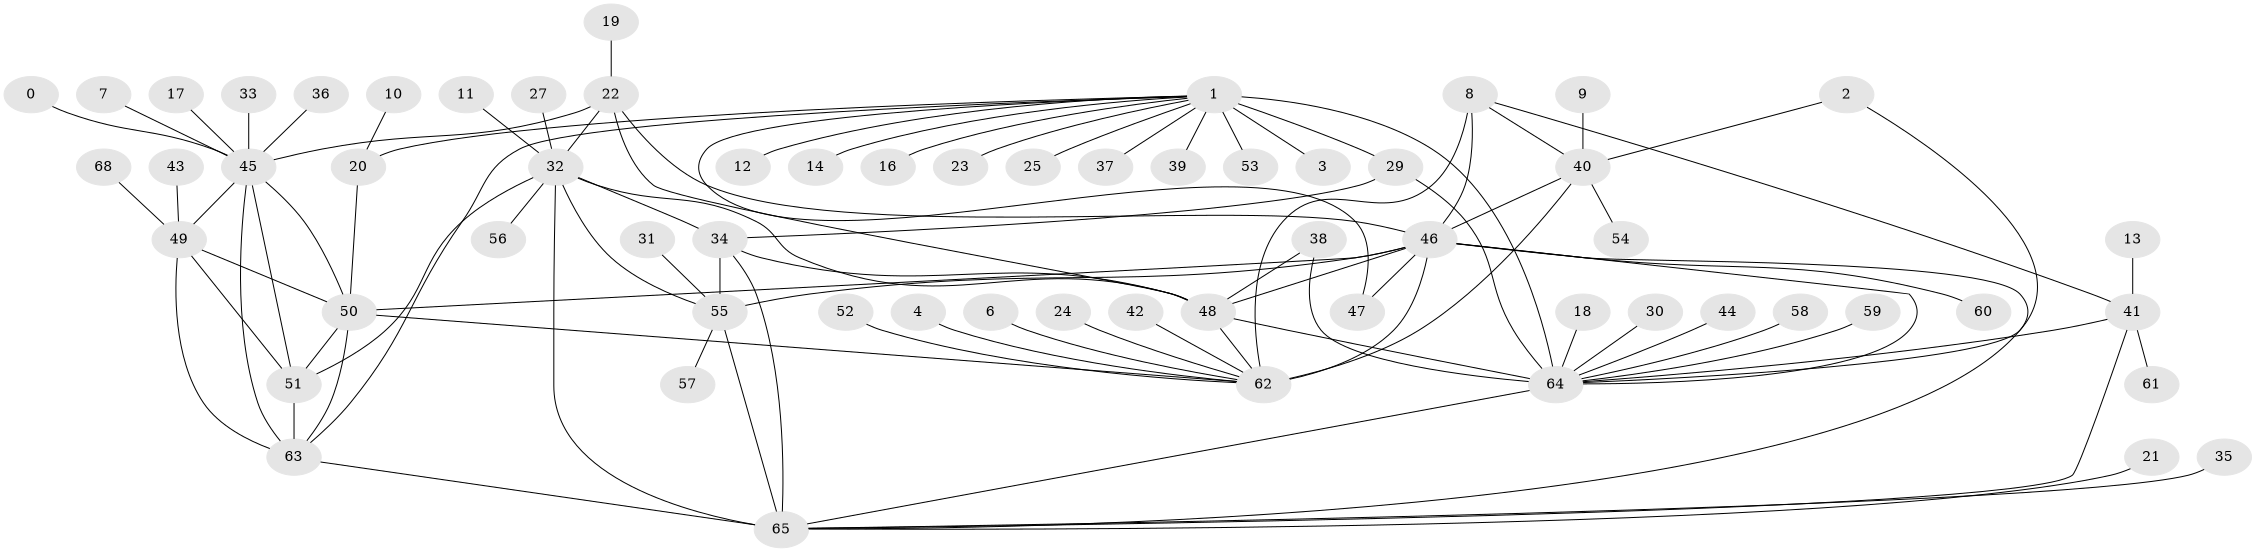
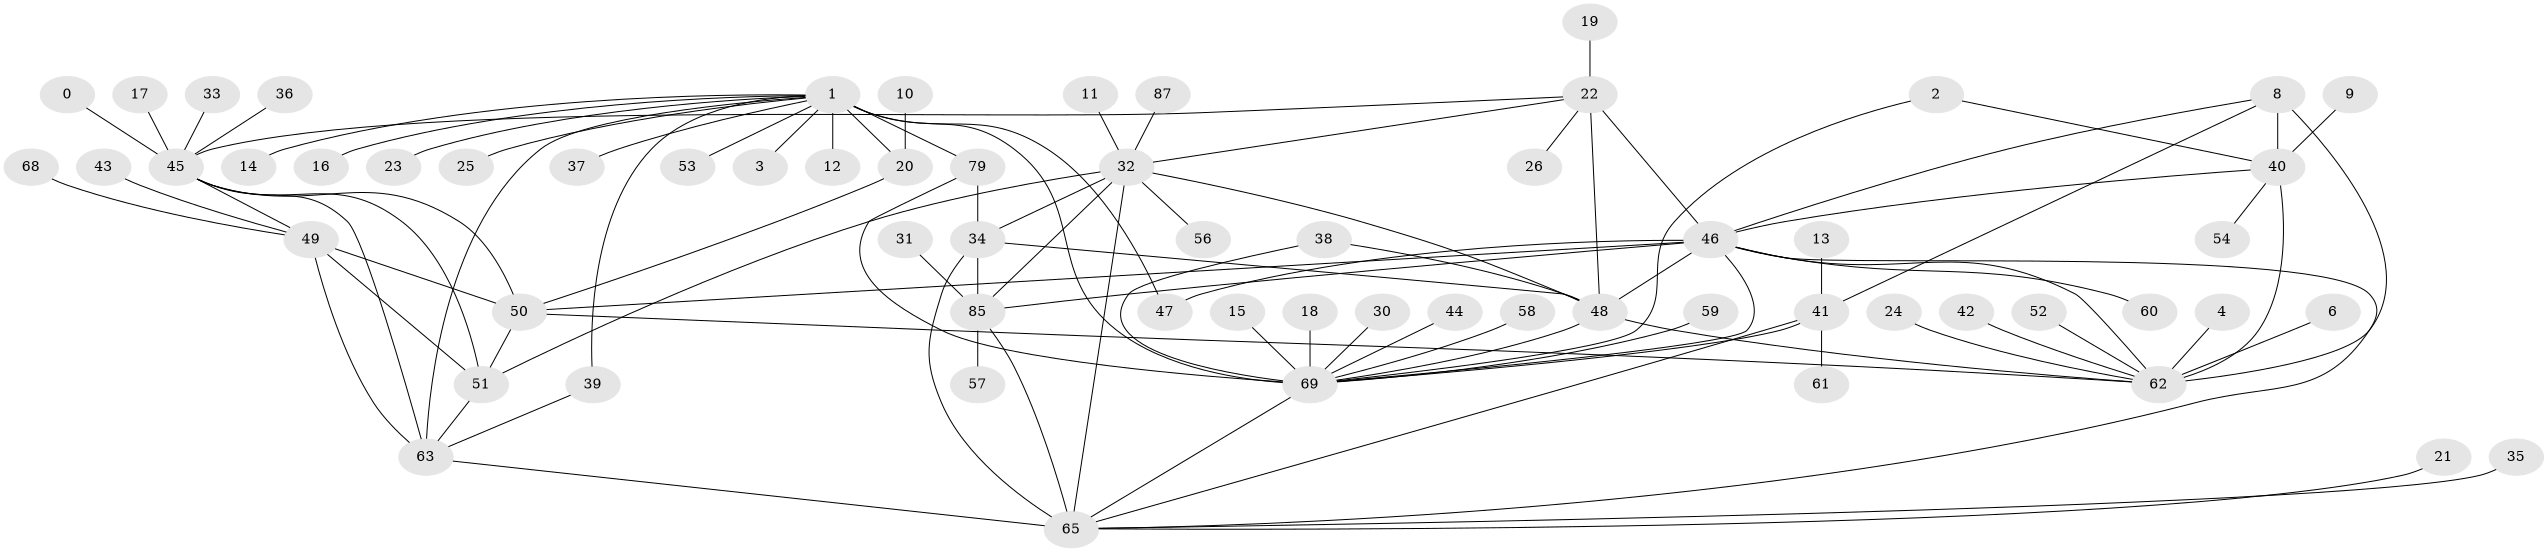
node "7": removed
node "27": label "27" -> "87"
node "29": label "29" -> "79"
node "26": added
node "55": label "55" -> "85"
node "15": added
node "64": label "64" -> "69"
edge "50" -- "63": now "39" -- "63"
